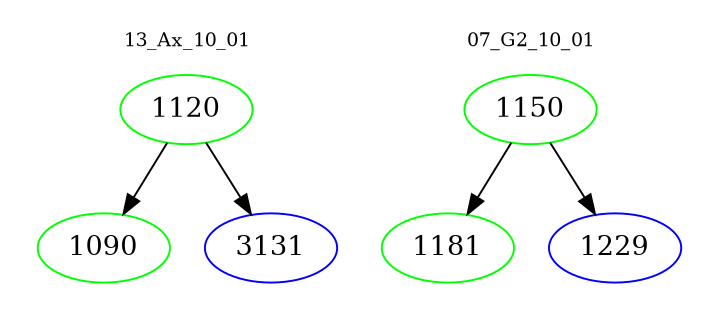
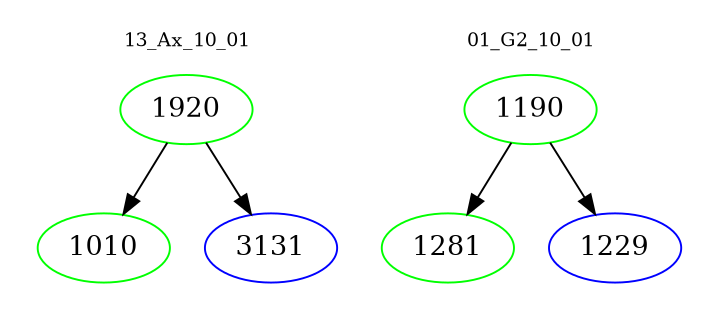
cluster "07_G2_10_01": label "07_G2_10_01" -> "01_G2_10_01"
node "1120": label "1120" -> "1920"
node "1150": label "1150" -> "1190"
node "1090": label "1090" -> "1010"
node "1181": label "1181" -> "1281"
